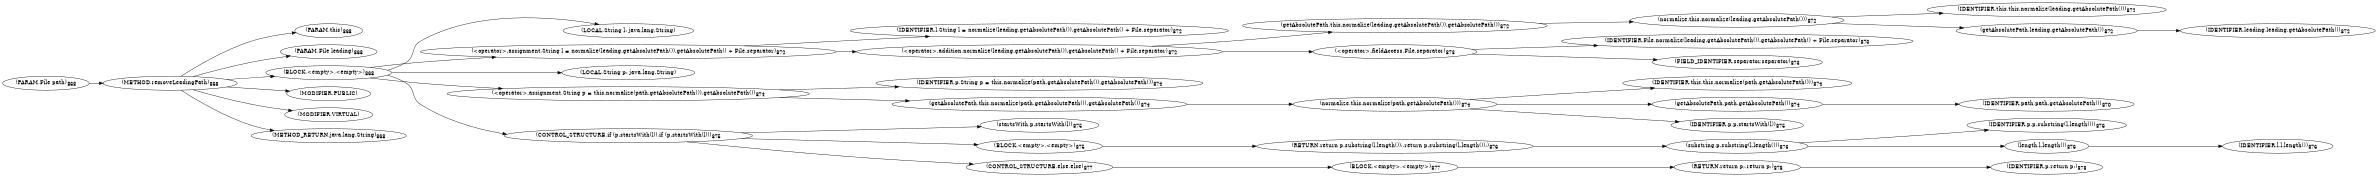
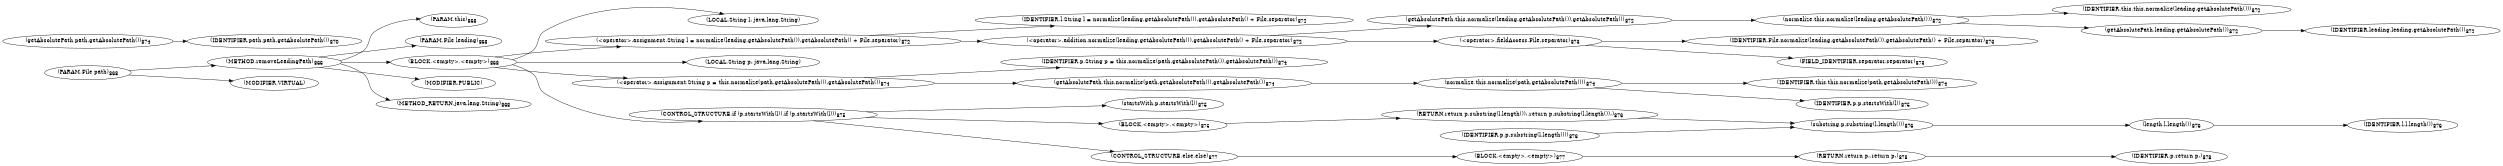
node "(METHOD,removeLeadingPath)": text "868" -> "866"
edge "(METHOD,removeLeadingPath)" -> "(MODIFIER,VIRTUAL)": now "(PARAM,File path)" -> "(MODIFIER,VIRTUAL)"
edge "(normalize,this.normalize(path.getAbsolutePath()))" -> "(getAbsolutePath,path.getAbsolutePath())": removed
edge "(substring,p.substring(l.length()))" -> "(IDENTIFIER,p,p.substring(l.length()))": reversed
